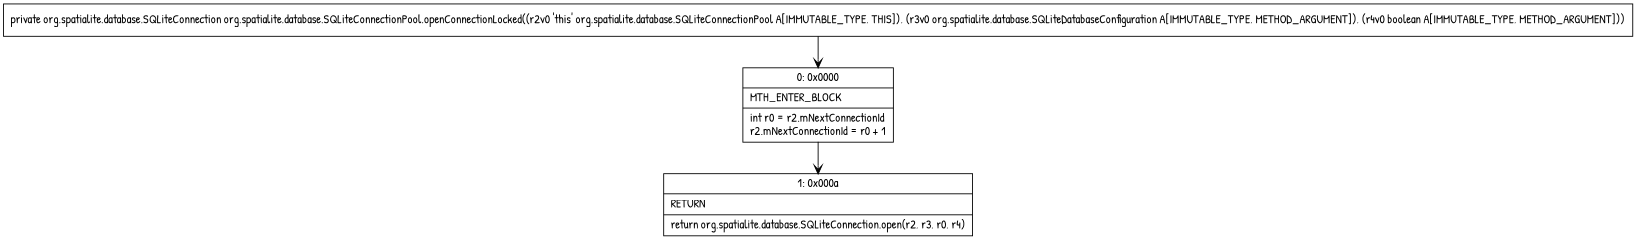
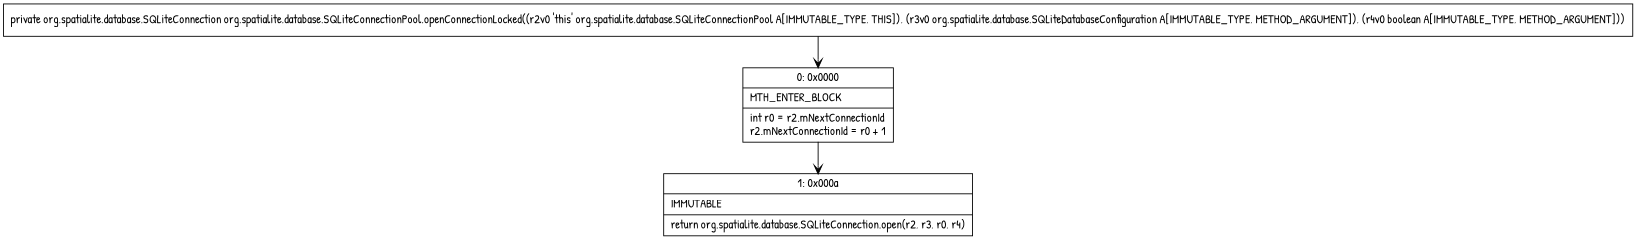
node "1: 0x000a": text "RETURN" -> "IMMUTABLE"
